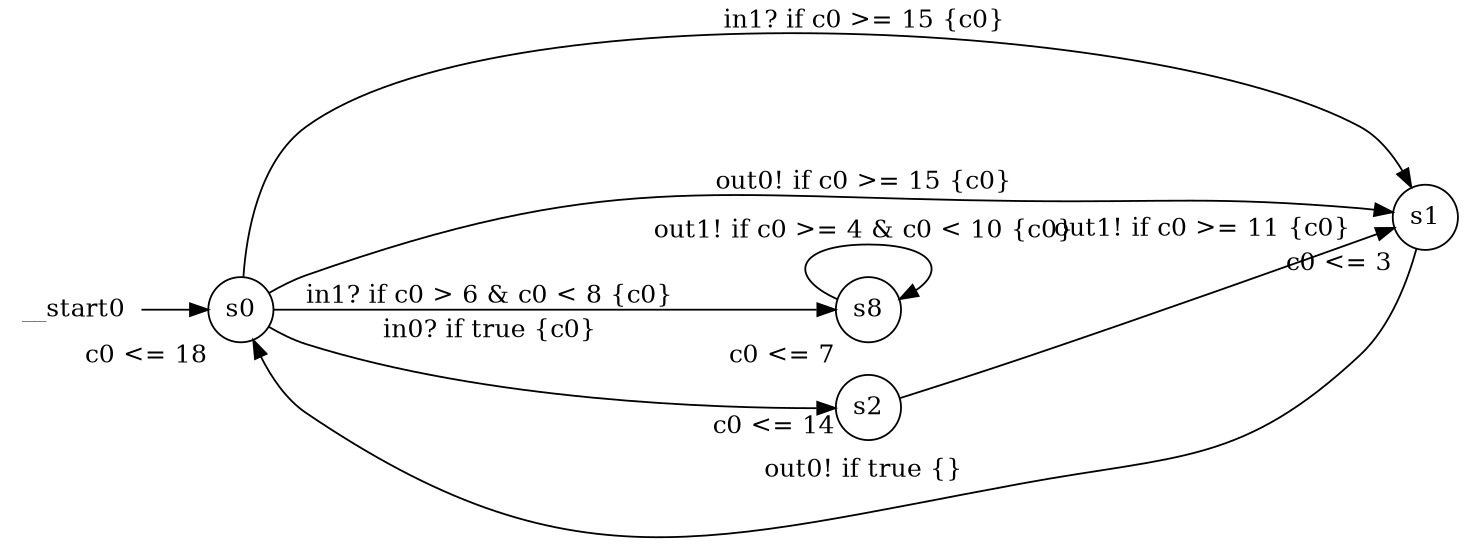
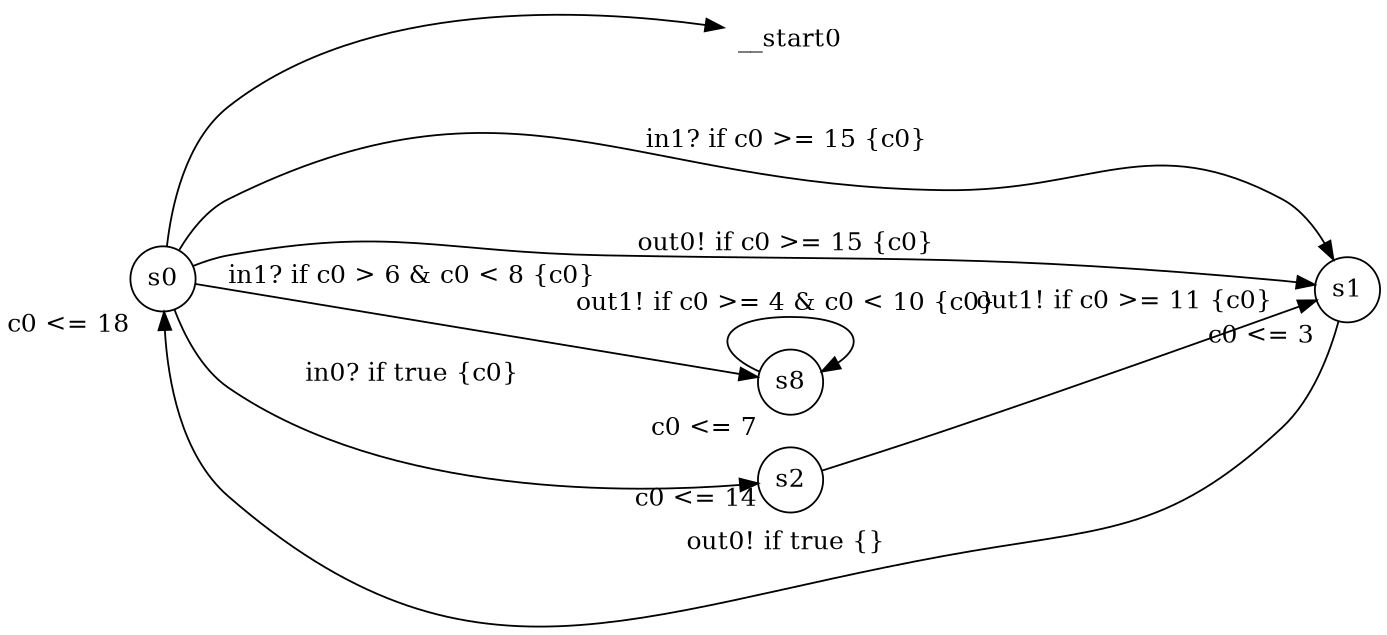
edge "__start0" -> "s0 c0 <= 18": reversed
